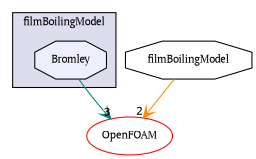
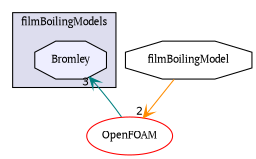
cluster "filmBoilingModel": label "filmBoilingModel" -> "filmBoilingModels"
edge "Bromley" -> "OpenFOAM": reversed
